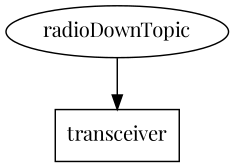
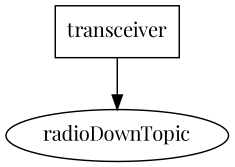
edge "radioDownTopic" -> "transceiver": reversed
